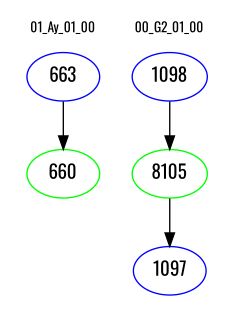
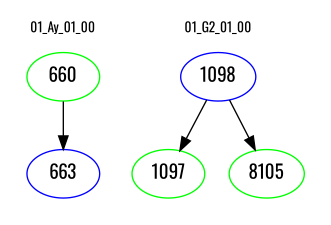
cluster "00_G2_01_00": label "00_G2_01_00" -> "01_G2_01_00"
edge "663" -> "660": reversed
edge "8105" -> "1097": now "1098" -> "1097"
node "1097": color blue -> green
